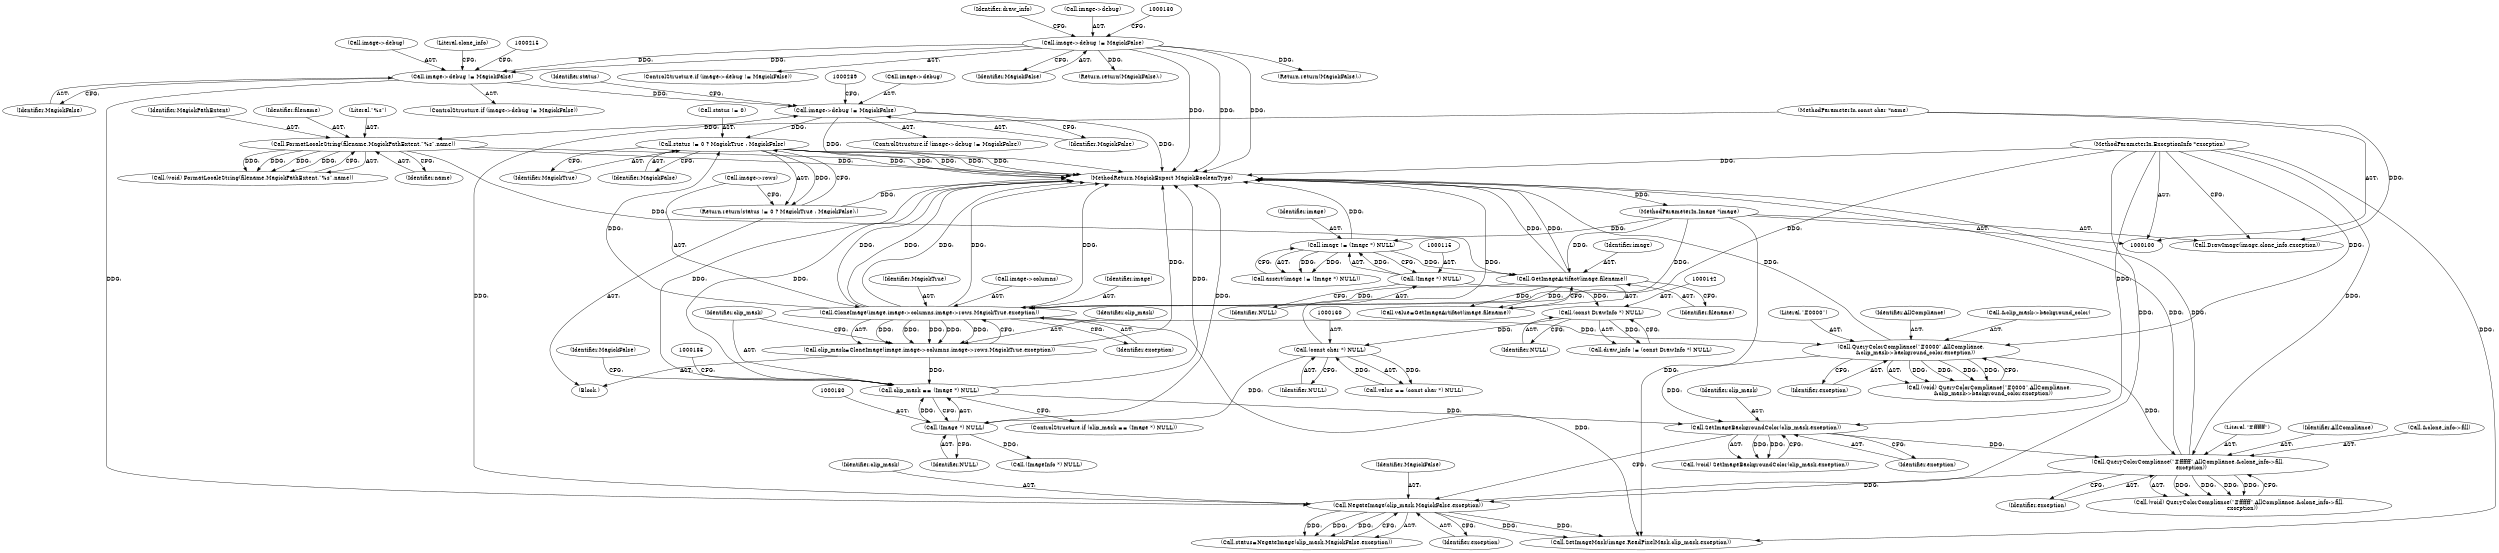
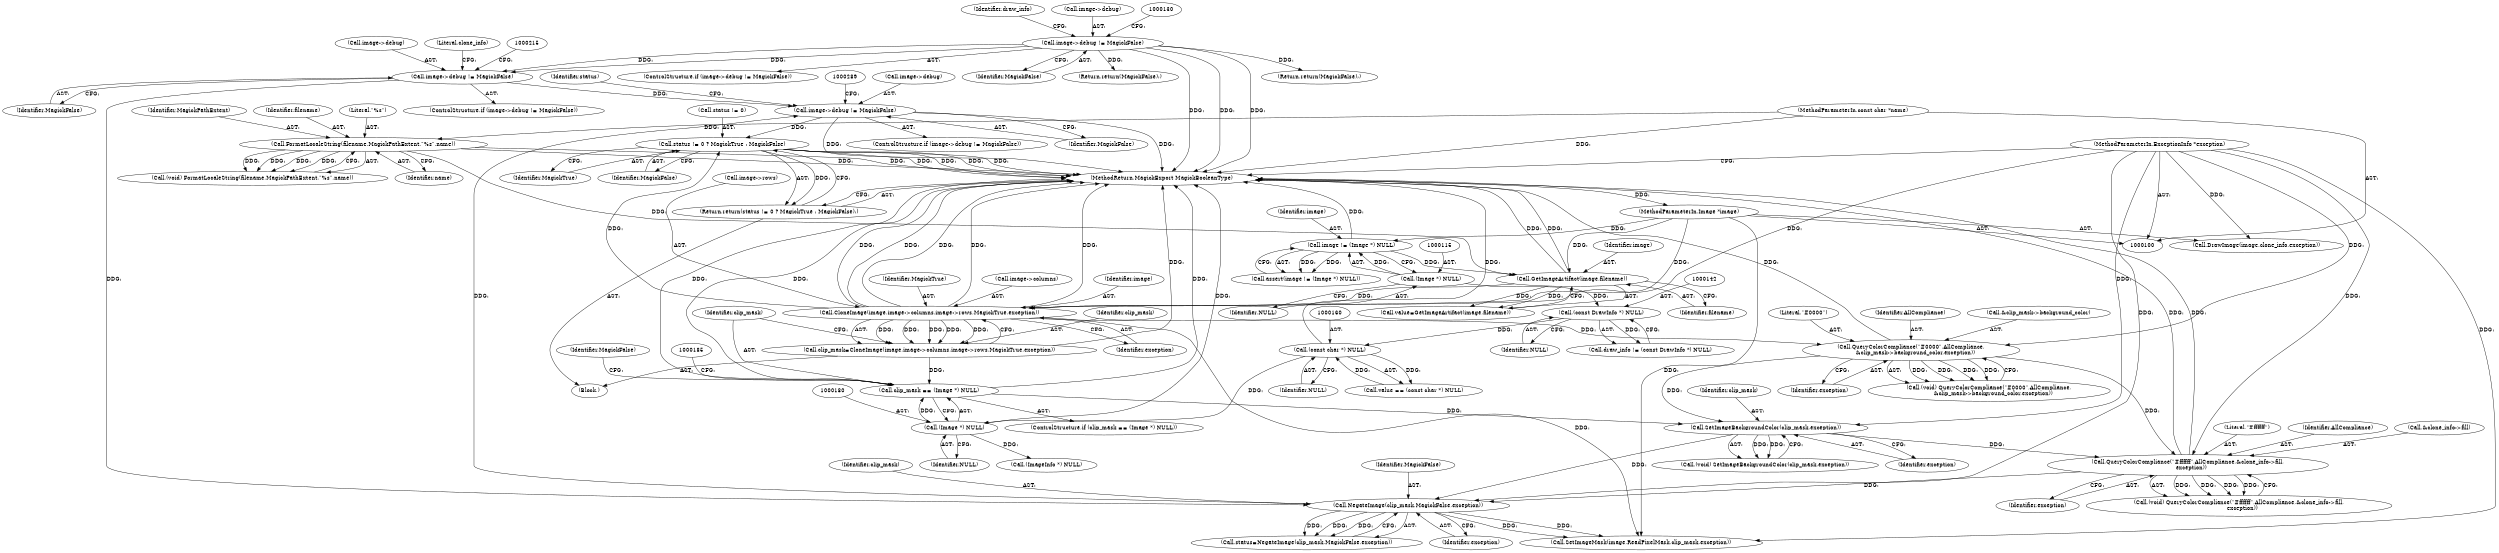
edge "(MethodParameterIn,const char *name)" -> "(Call,DrawImage(image,clone_info,exception))": now "(MethodParameterIn,const char *name)" -> "(MethodReturn,MagickExport MagickBooleanType)"
edge "(MethodParameterIn,ExceptionInfo *exception)" -> "(MethodReturn,MagickExport MagickBooleanType)": label "DDG: " -> "CFG: "
edge "(Call,image->rows)" -> "(Return,return(status != 0 ? MagickTrue : MagickFalse);)": now "(MethodReturn,MagickExport MagickBooleanType)" -> "(Return,return(status != 0 ? MagickTrue : MagickFalse);)"
edge "(Return,return(status != 0 ? MagickTrue : MagickFalse);)" -> "(MethodReturn,MagickExport MagickBooleanType)": label "DDG: " -> "AST: "
edge "(MethodParameterIn,ExceptionInfo *exception)" -> "(Call,DrawImage(image,clone_info,exception))": label "CFG: " -> "DDG: "
edge "(Call,clip_mask == (Image *) NULL)" -> "(ControlStructure,if (clip_mask == (Image *) NULL))": label "CFG: " -> "AST: "
edge "(Call,SetImageBackgroundColor(clip_mask,exception))" -> "(Call,NegateImage(clip_mask,MagickFalse,exception))": label "CFG: " -> "DDG: "
